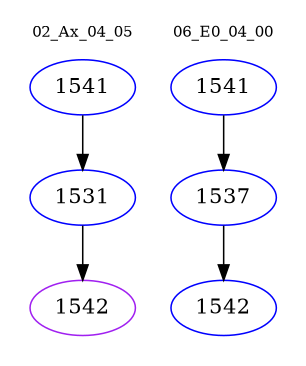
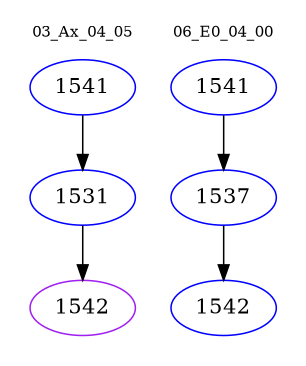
cluster "02_Ax_04_05": label "02_Ax_04_05" -> "03_Ax_04_05"
